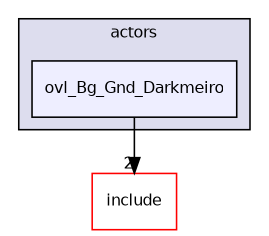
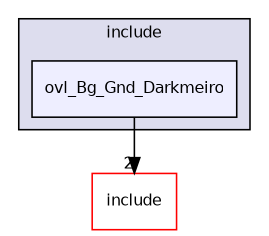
cluster "actors": label "actors" -> "include"
